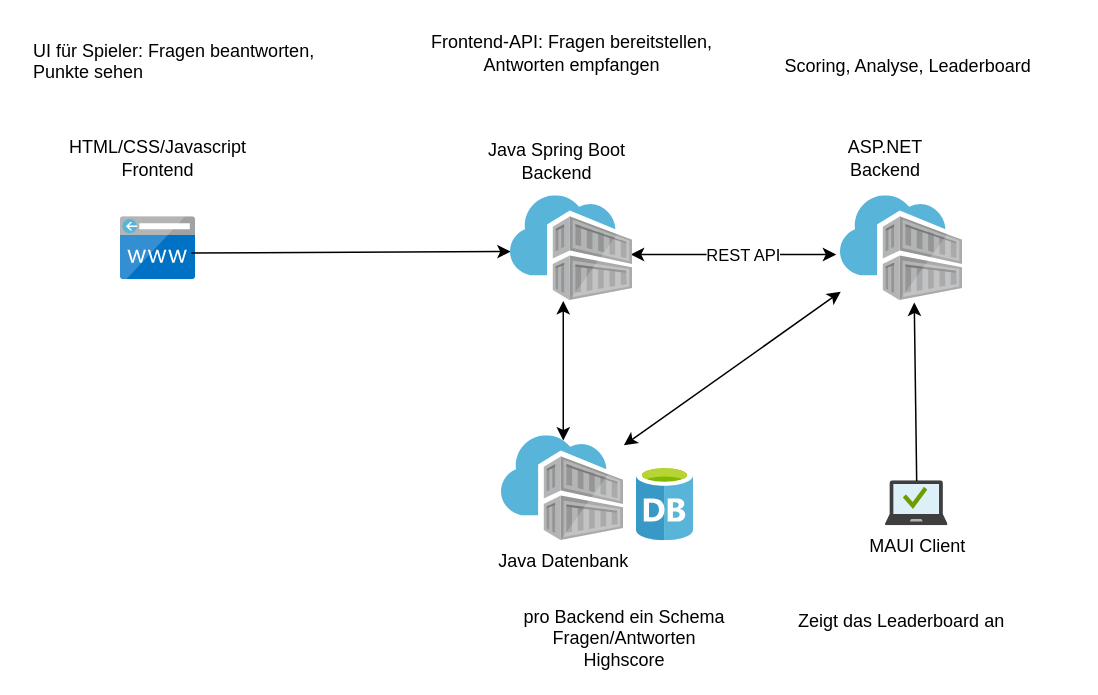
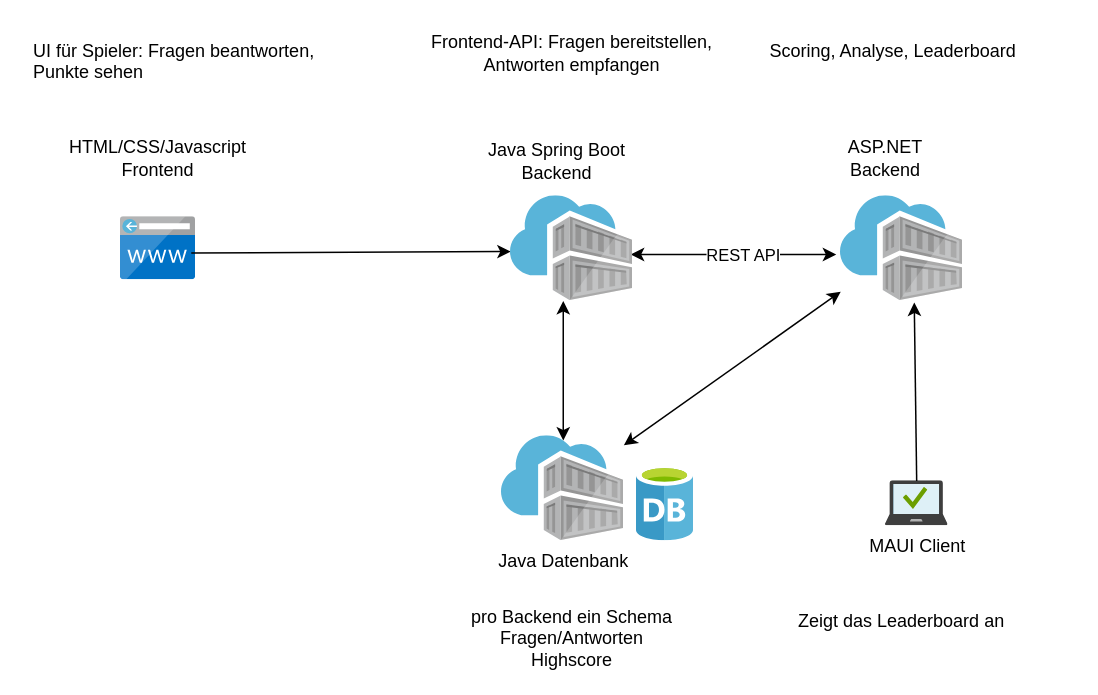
node "Scoring, Analyse, Leaderboard": moved (917, 76) -> (902, 61)
node "pro Backend ein Schema Fragen/Antworten Highscore": moved (624, 638) -> (572, 638)
